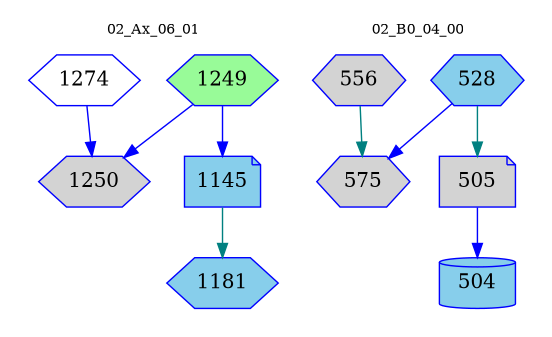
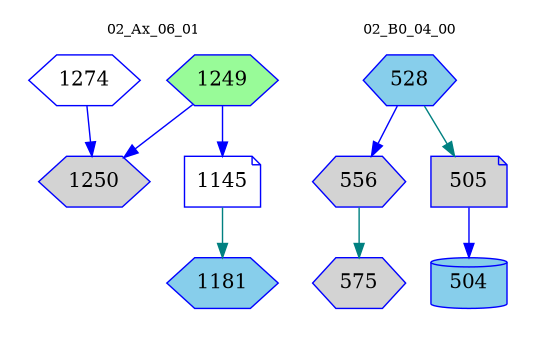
edge "528" -> "575": now "528" -> "556"
node "1145": fillcolor skyblue -> white
